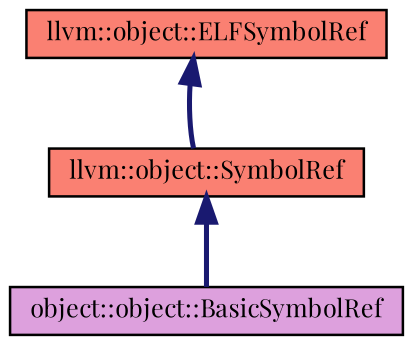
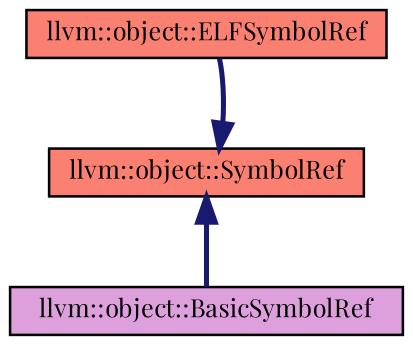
edge "llvm::object::SymbolRef" -> "llvm::object::ELFSymbolRef": reversed
node "object::object::BasicSymbolRef": label "object::object::BasicSymbolRef" -> "llvm::object::BasicSymbolRef"
